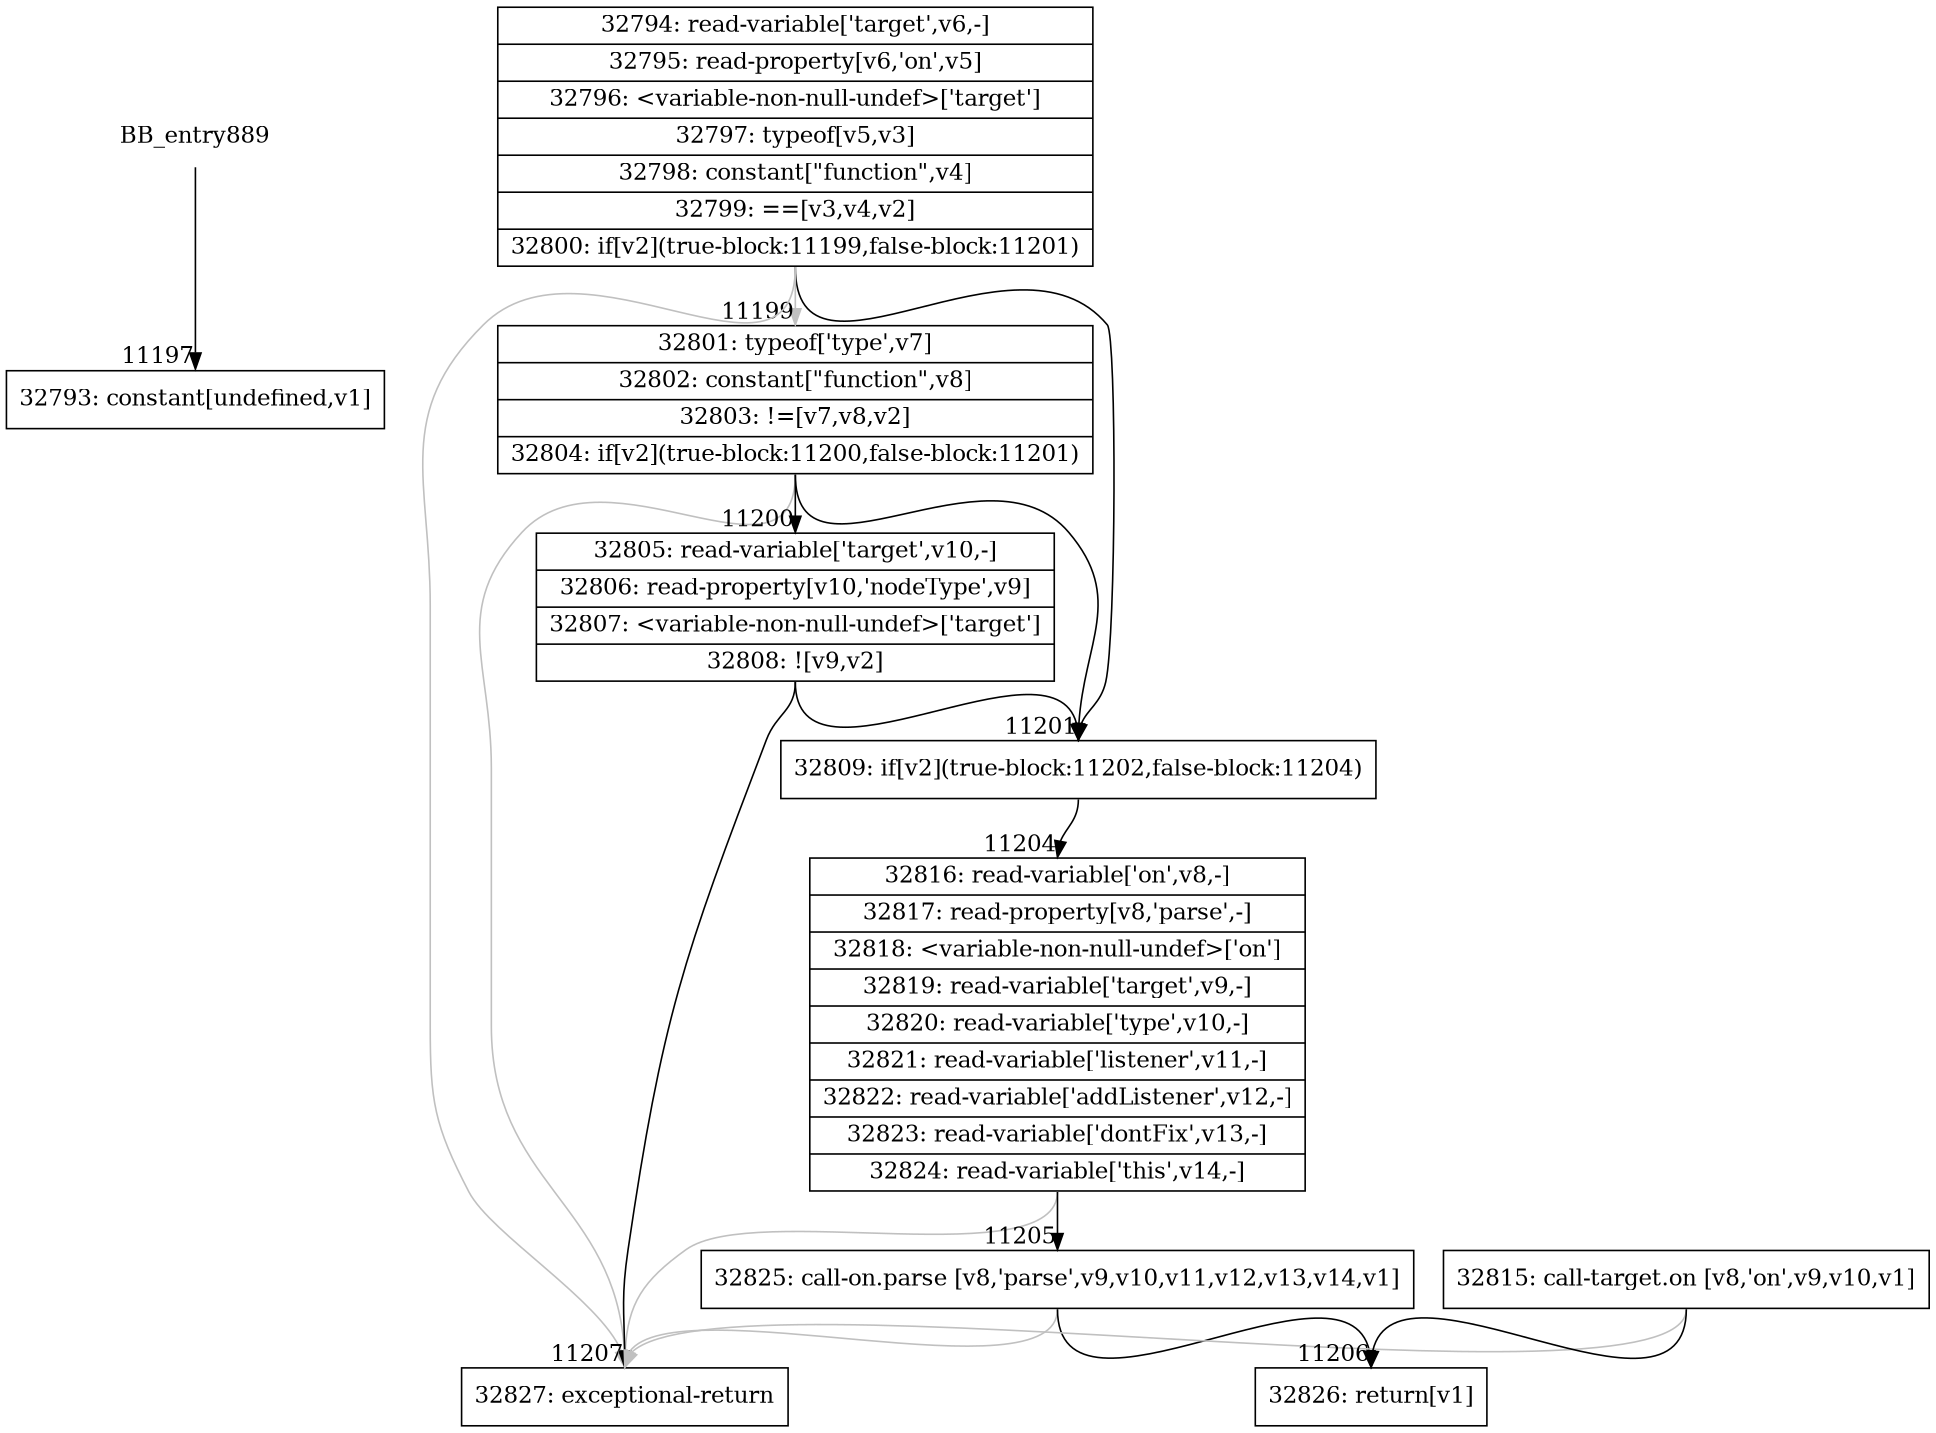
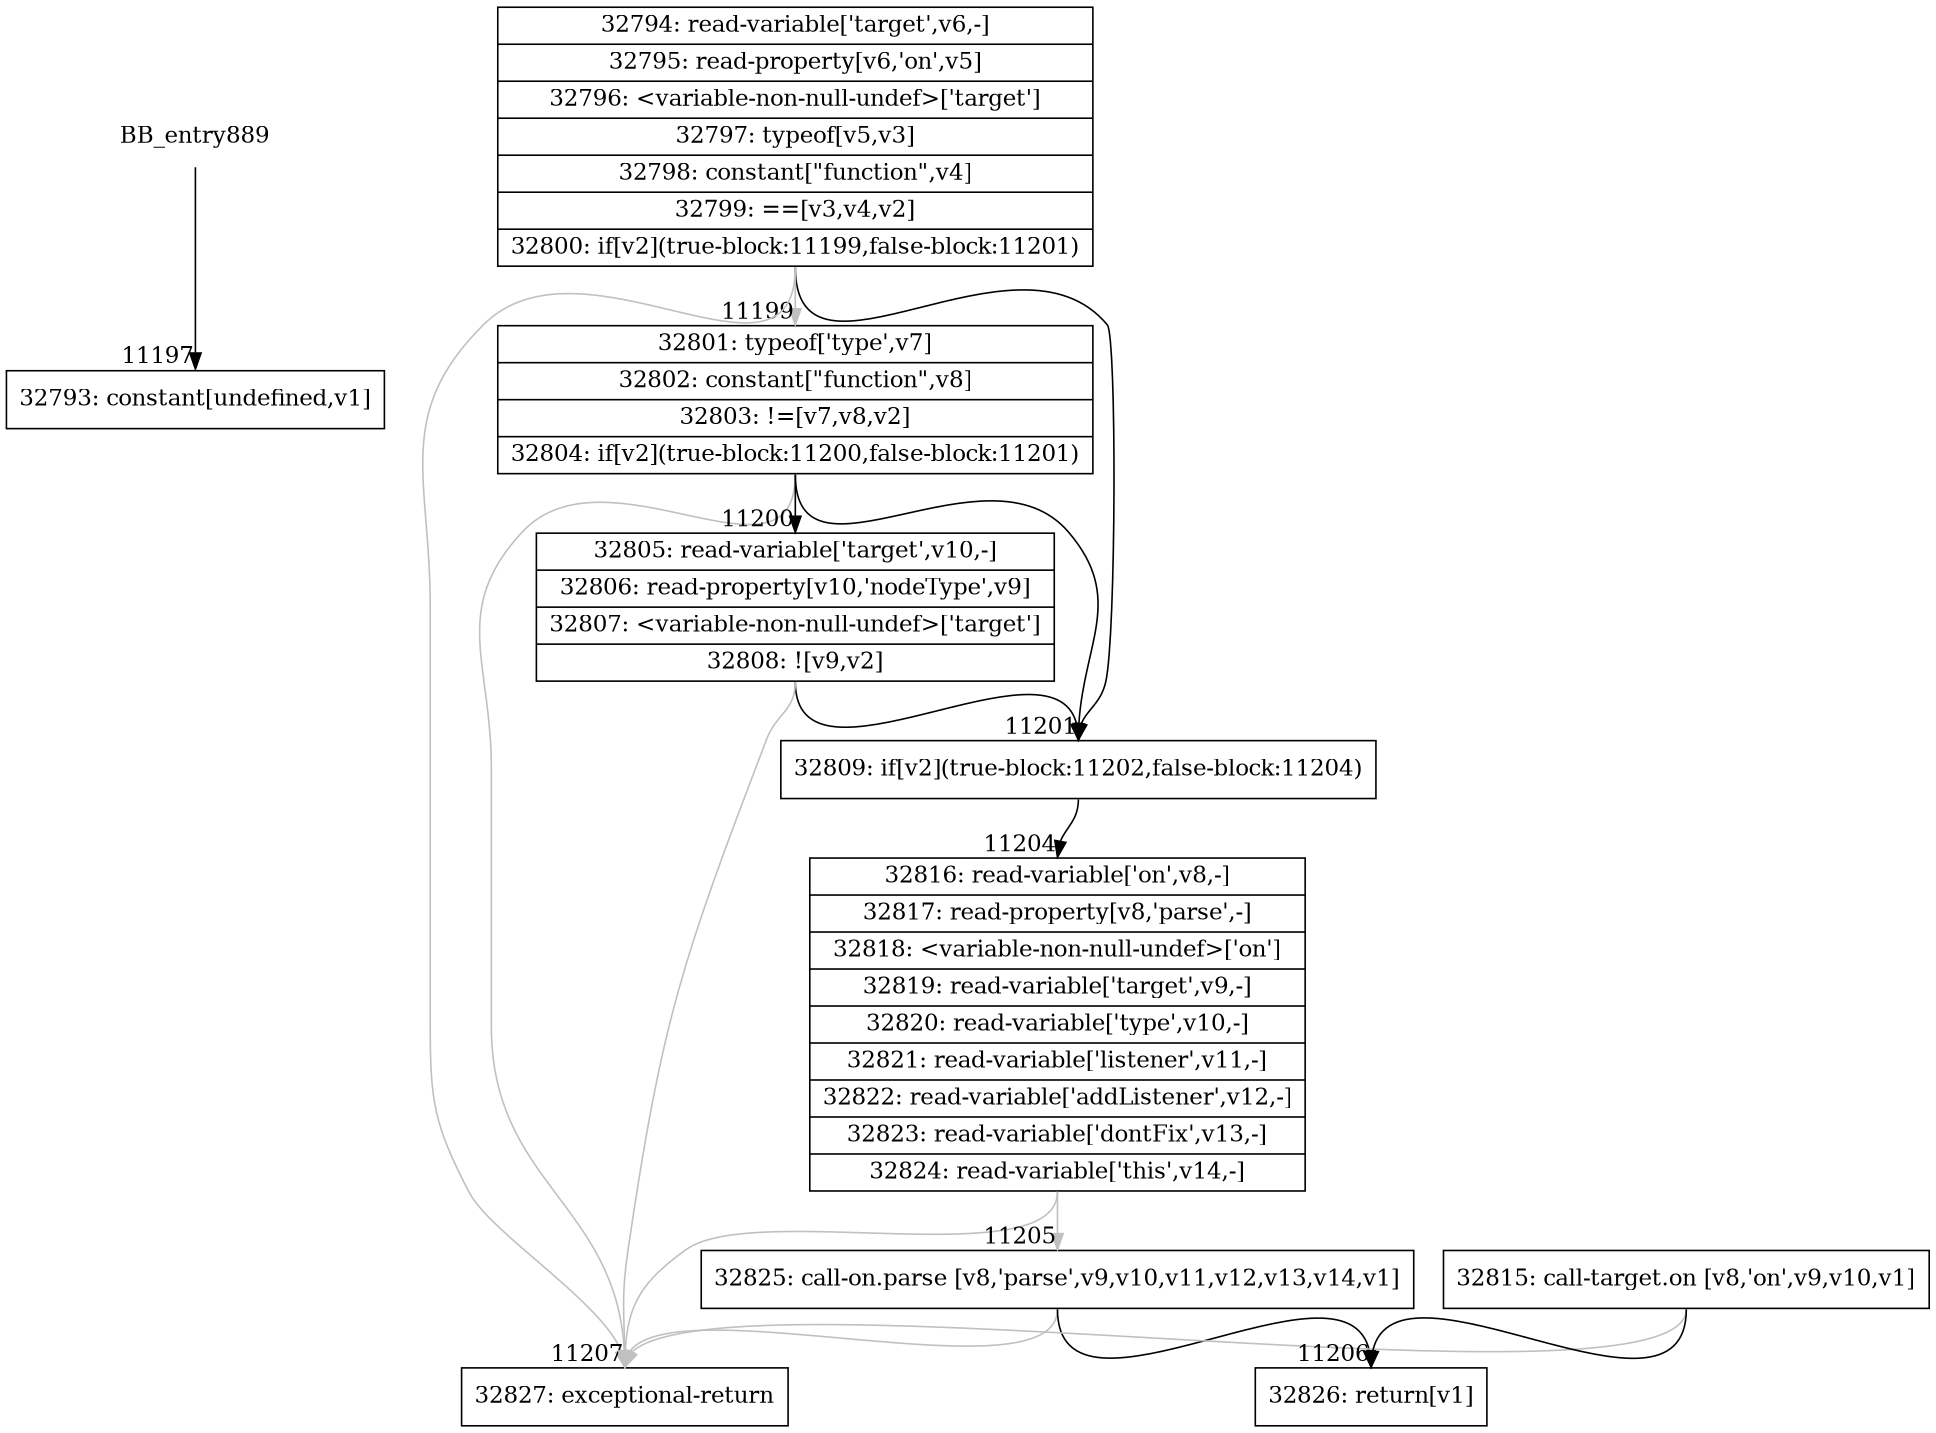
edge "32805: read-variable['target',v10,-]" -> "32827: exceptional-return": color black -> gray
edge "32816: read-variable['on',v8,-]" -> "32825: call-on.parse [v8,'parse',v9,v10,v11,v12,v13,v14,v1]": color black -> gray
